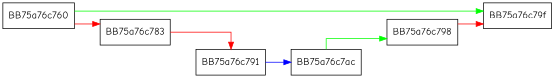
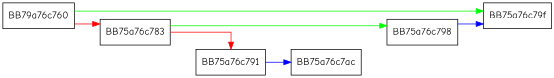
node "BB75a76c760": label "BB75a76c760" -> "BB79a76c760"
edge "BB75a76c798" -> "BB75a76c79f": color red -> blue
edge "BB75a76c7ac" -> "BB75a76c798": now "BB75a76c783" -> "BB75a76c798"
